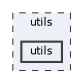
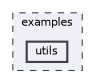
cluster "utils": label "utils" -> "examples"
